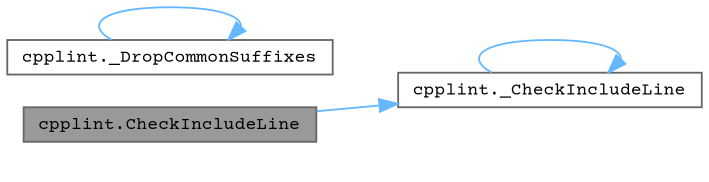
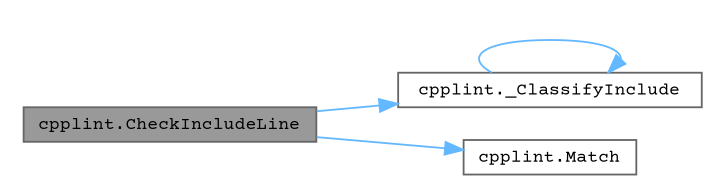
node "cpplint._DropCommonSuffixes": removed
node "cpplint._CheckIncludeLine": label "cpplint._CheckIncludeLine" -> "cpplint._ClassifyInclude"
node "cpplint.Match": added
